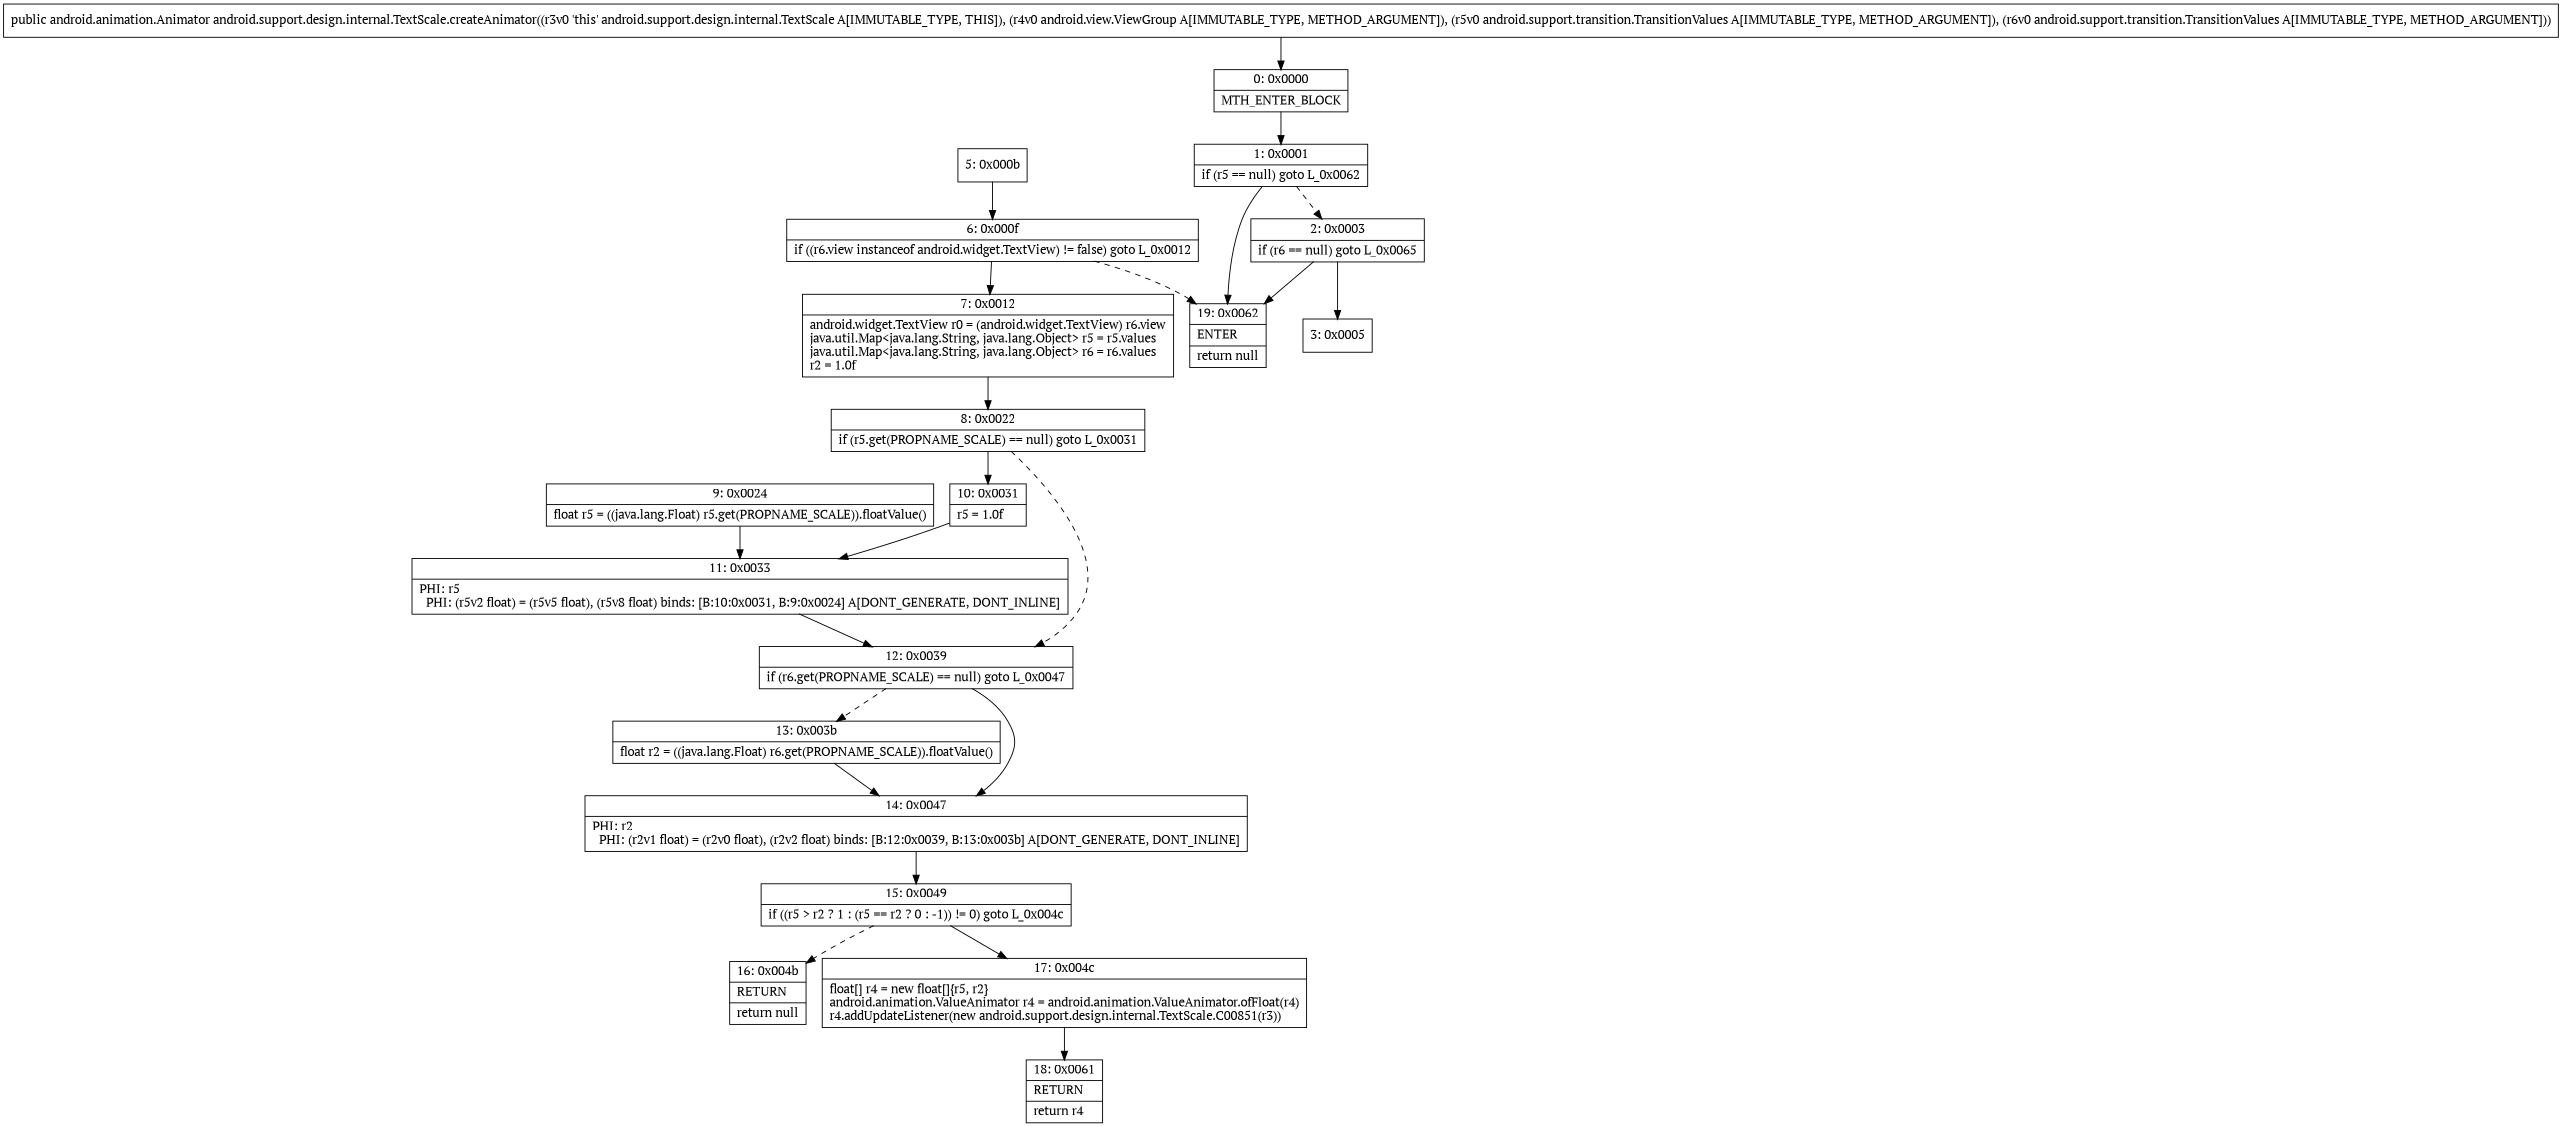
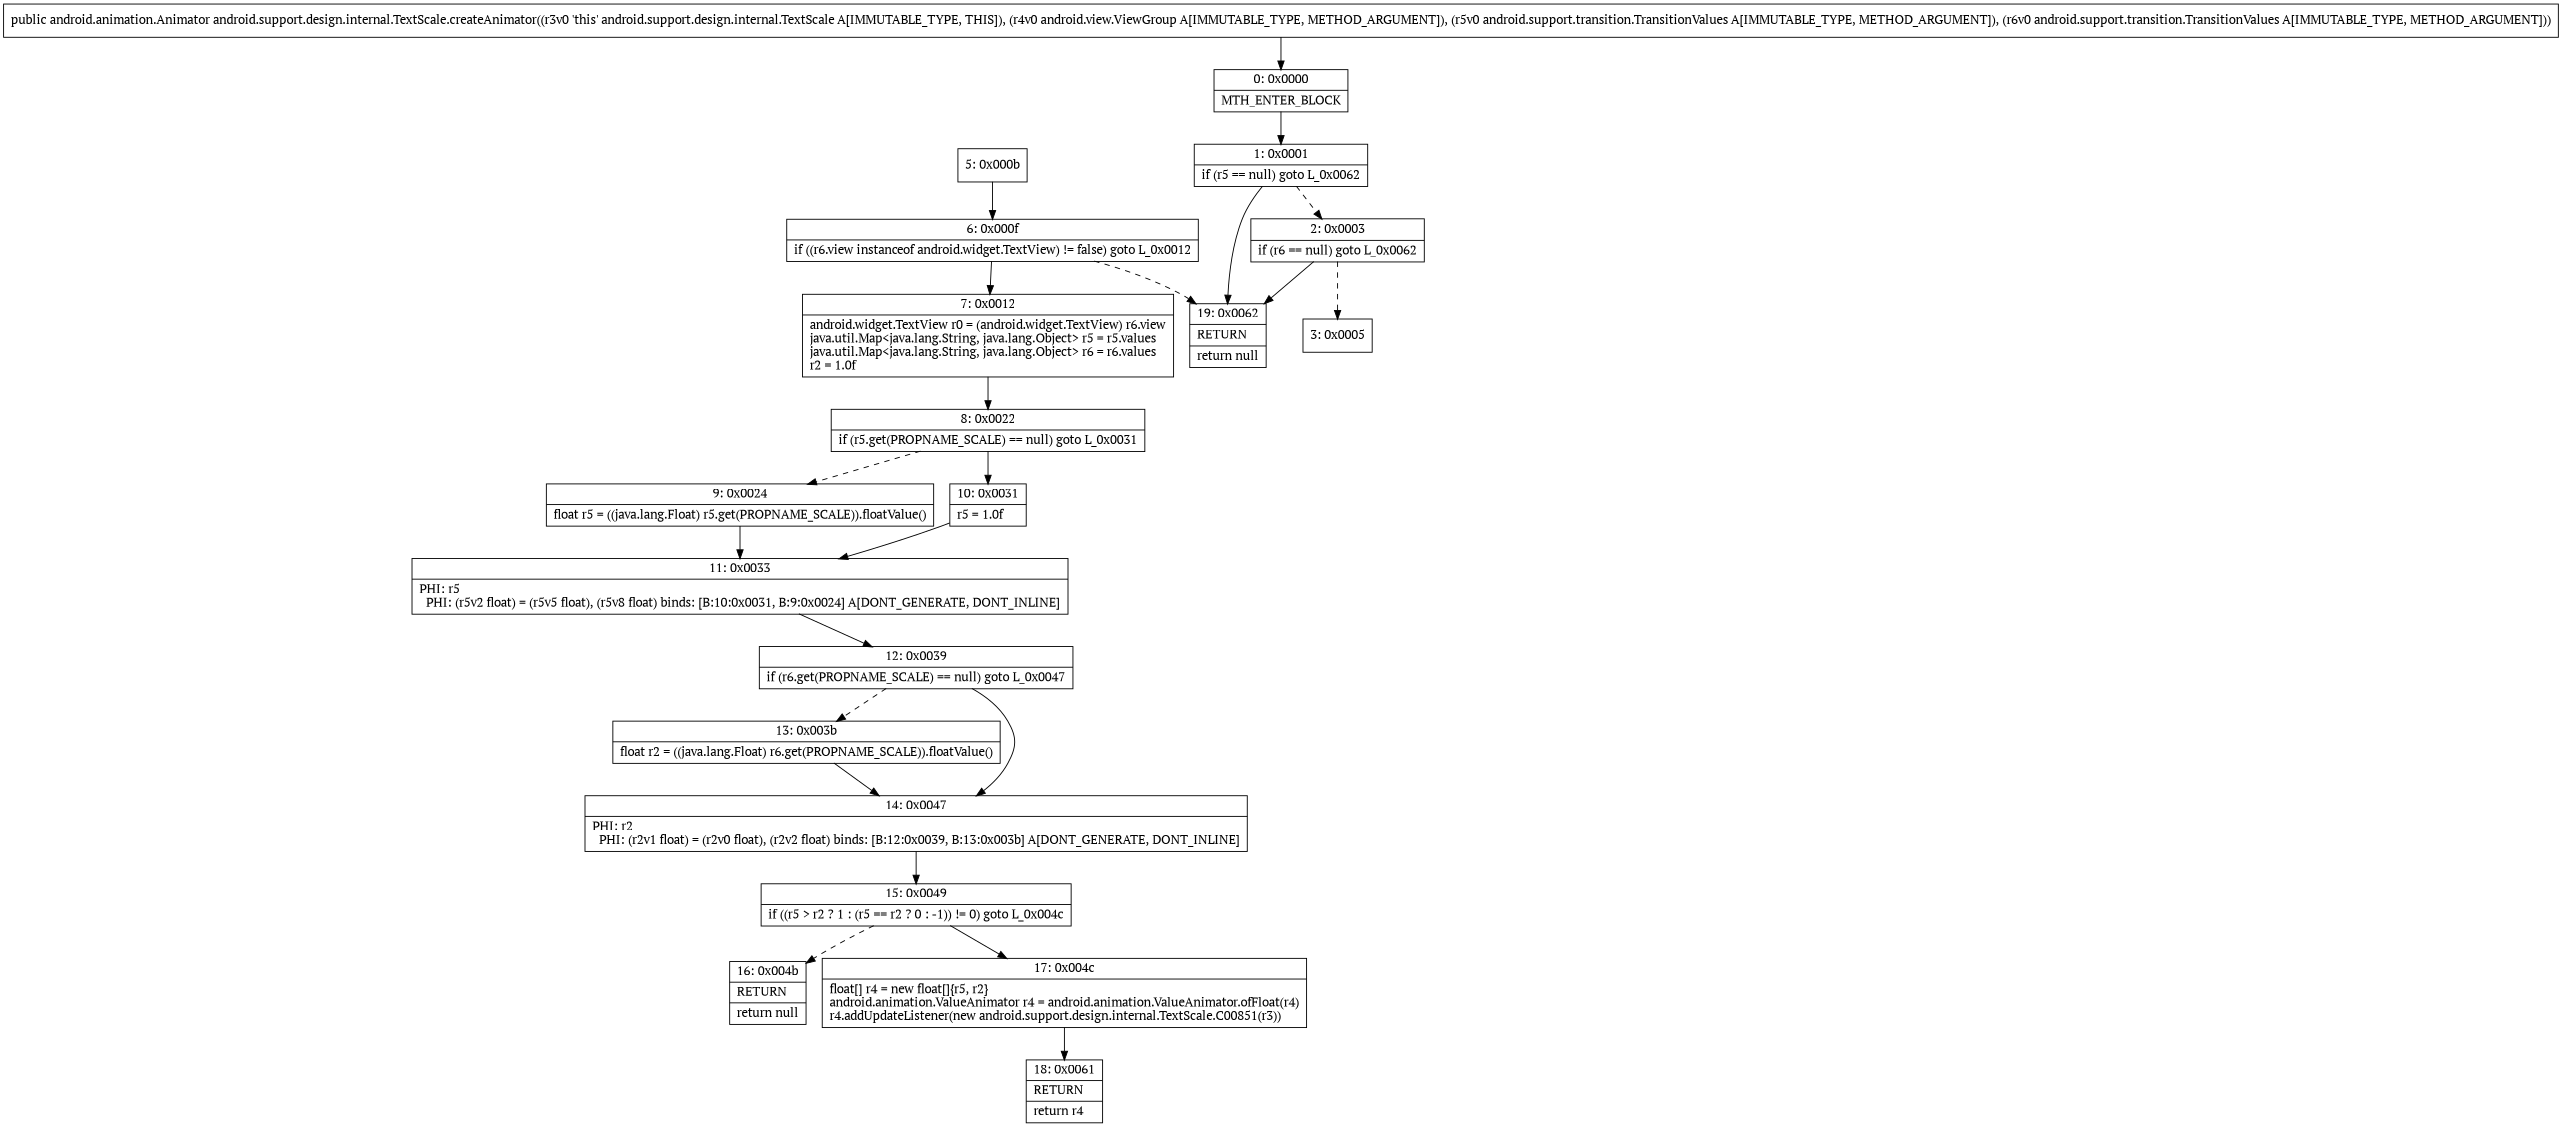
node "2: 0x0003": text "if (r6 == null) goto L_0x0065" -> "if (r6 == null) goto L_0x0062"
edge "2: 0x0003" -> "3: 0x0005": style solid -> dashed
node "19: 0x0062": text "ENTER" -> "RETURN"
edge "8: 0x0022" -> "12: 0x0039": now "8: 0x0022" -> "9: 0x0024"
